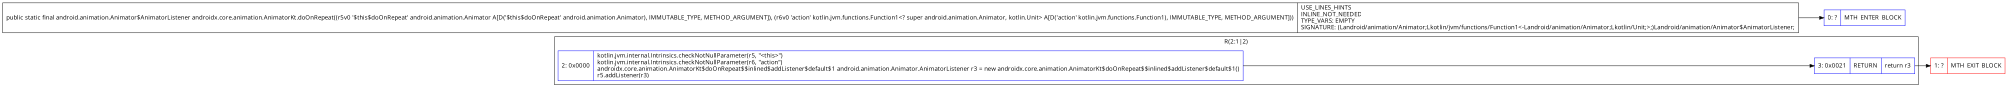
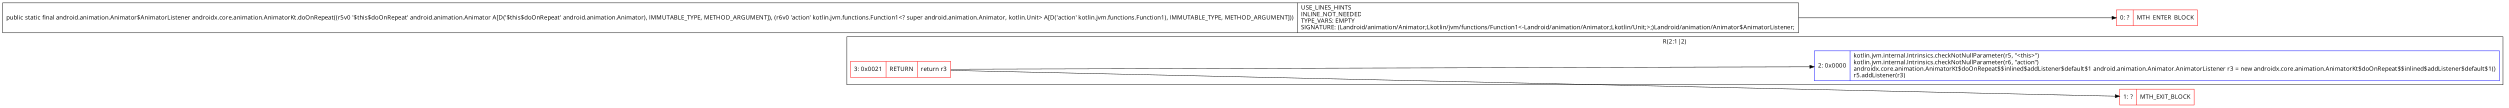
node "0: ?": color blue -> red
edge "2: 0x0000" -> "3: 0x0021": reversed
node "3: 0x0021": color blue -> red
